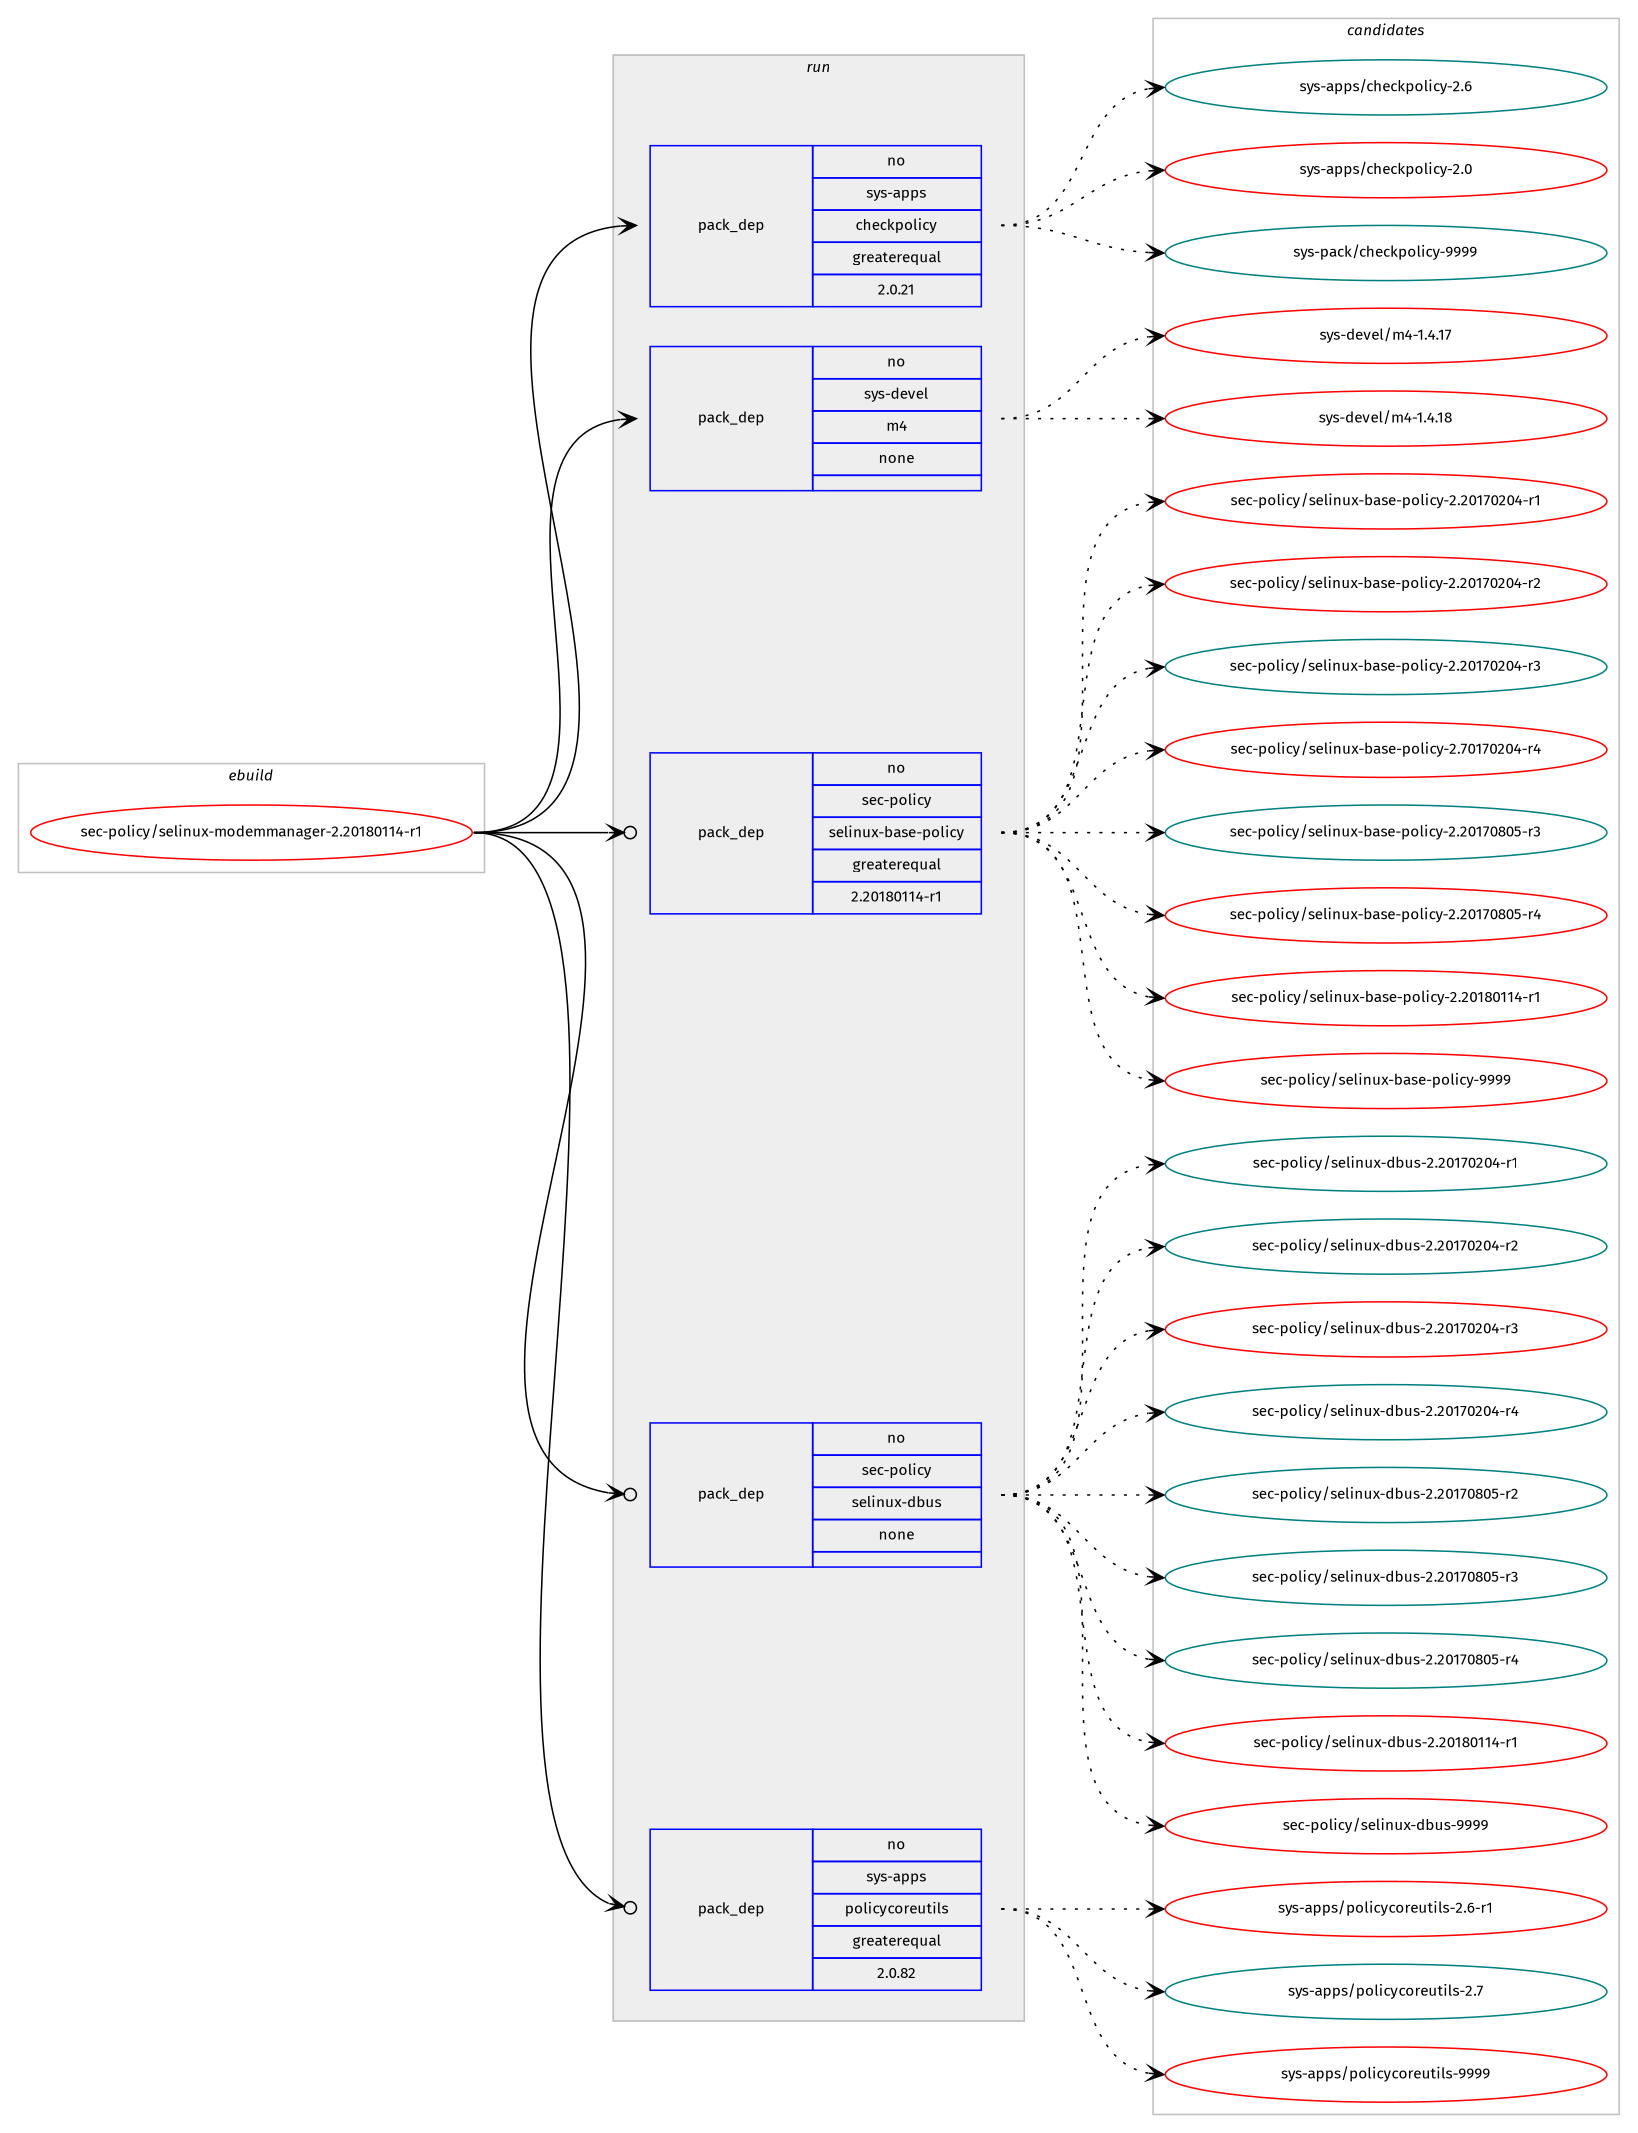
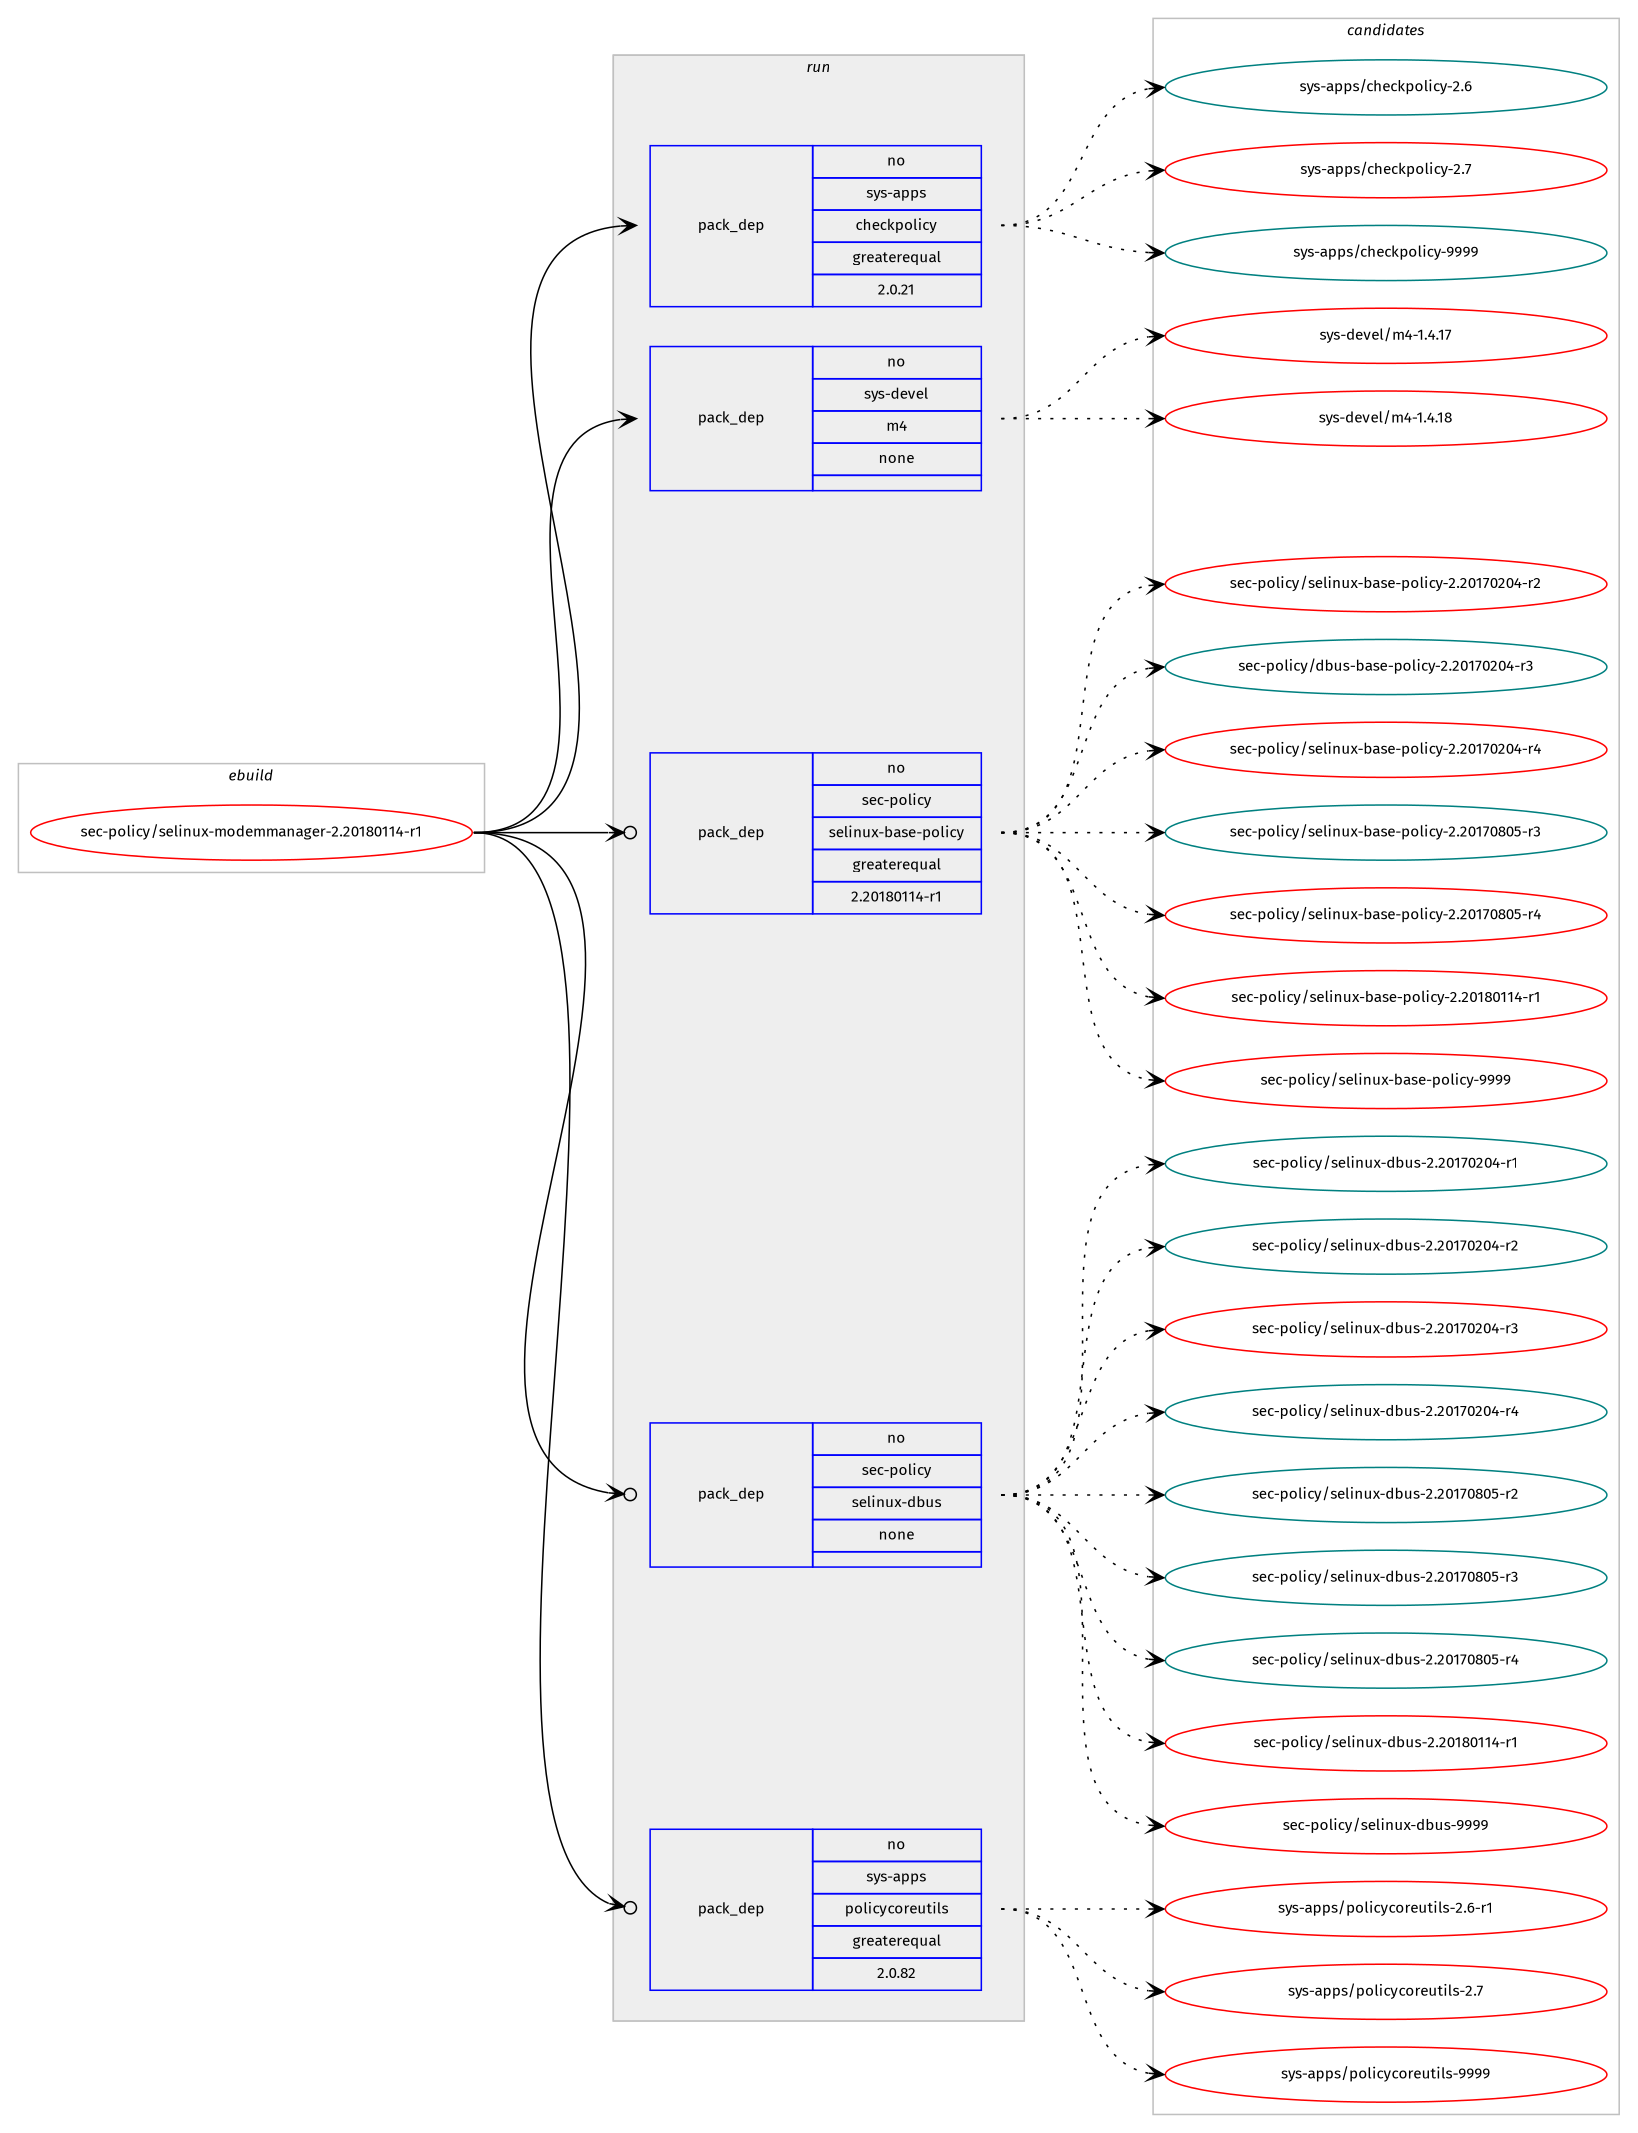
node "sys-apps/checkpolicy-2.0": label "sys-apps/checkpolicy-2.0" -> "sys-apps/checkpolicy-2.7"
node "sys-pack/checkpolicy-9999": label "sys-pack/checkpolicy-9999" -> "sys-apps/checkpolicy-9999"
node "sec-policy/selinux-base-policy-2.20170204-r1": removed
node "sec-policy/selinux-base-policy-2.20170204-r3": label "sec-policy/selinux-base-policy-2.20170204-r3" -> "sec-policy/dbus-base-policy-2.20170204-r3"
node "sec-policy/selinux-base-policy-2.70170204-r4": label "sec-policy/selinux-base-policy-2.70170204-r4" -> "sec-policy/selinux-base-policy-2.20170204-r4"
node "sys-apps/policycoreutils-2.7": color teal -> red
